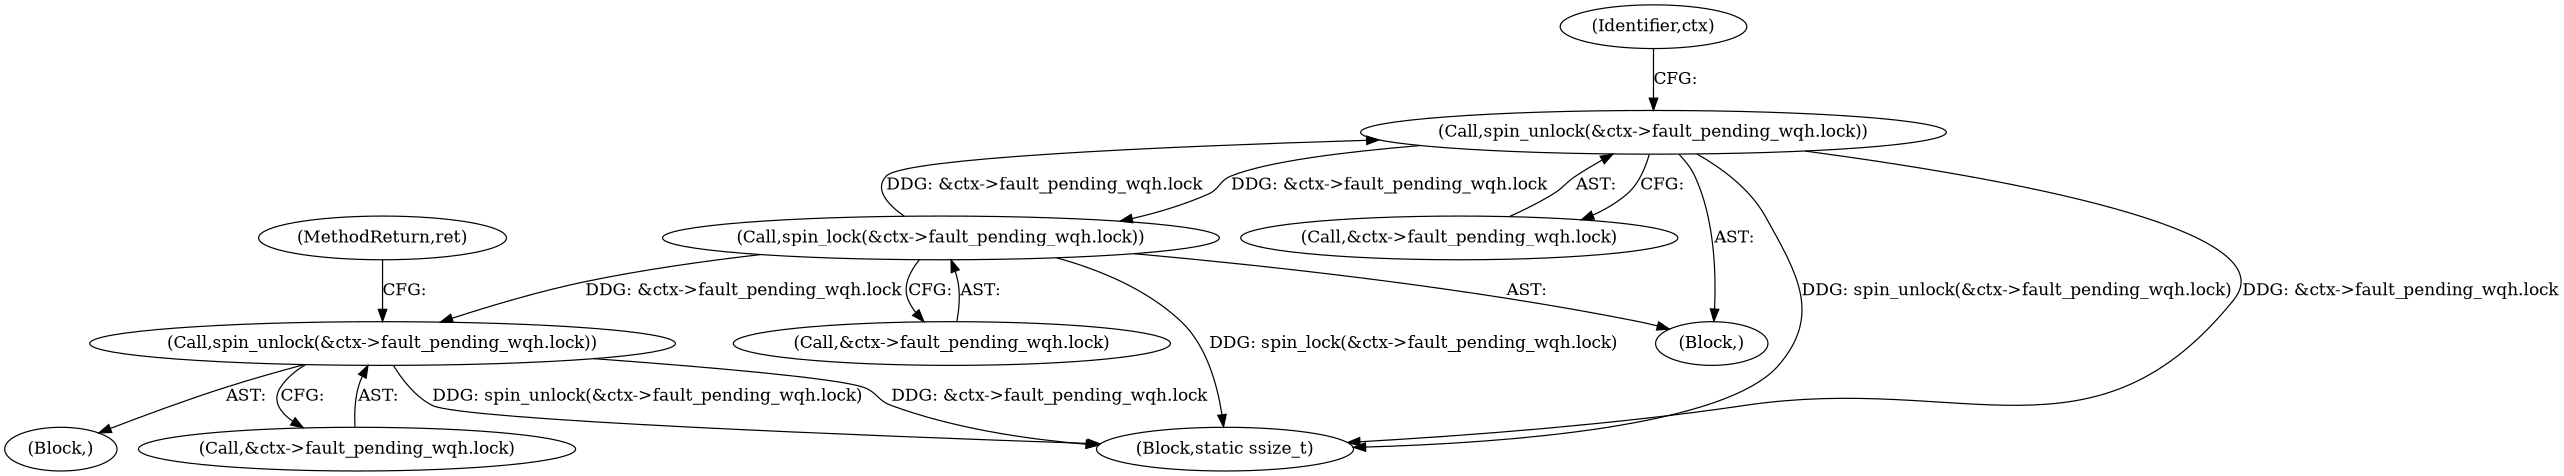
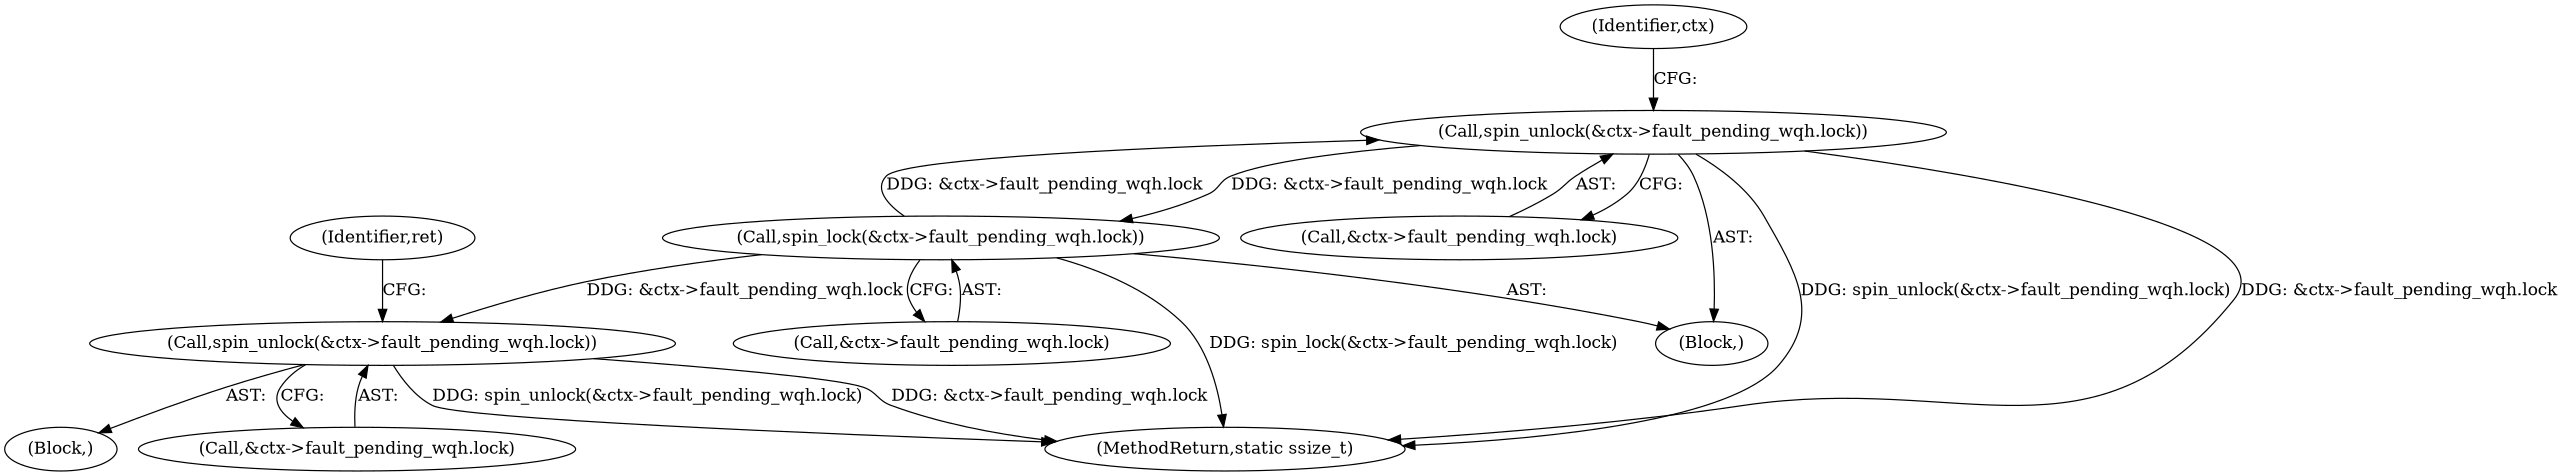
node "(MethodReturn,ret)": label "(MethodReturn,ret)" -> "(Identifier,ret)"
node "(Block,static ssize_t)": label "(Block,static ssize_t)" -> "(MethodReturn,static ssize_t)"
